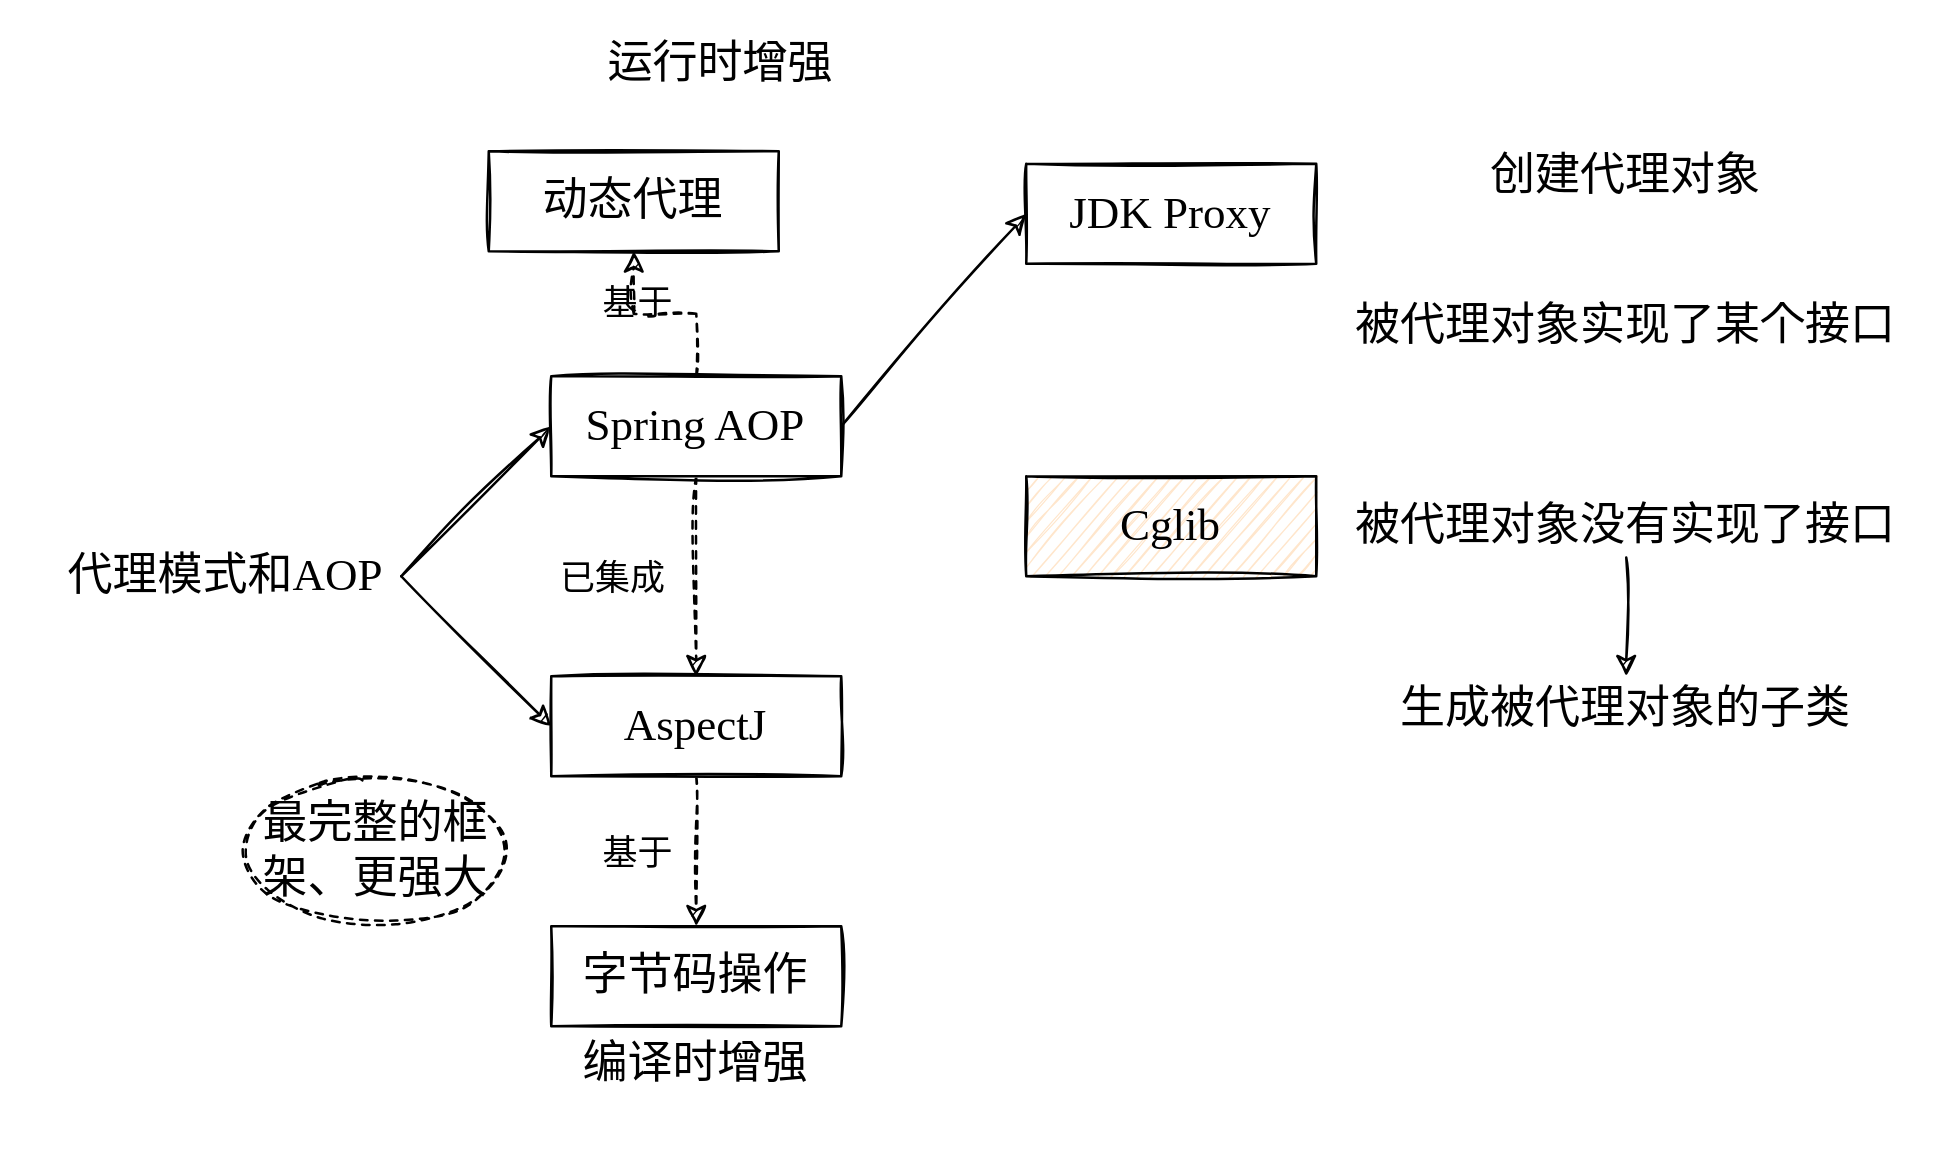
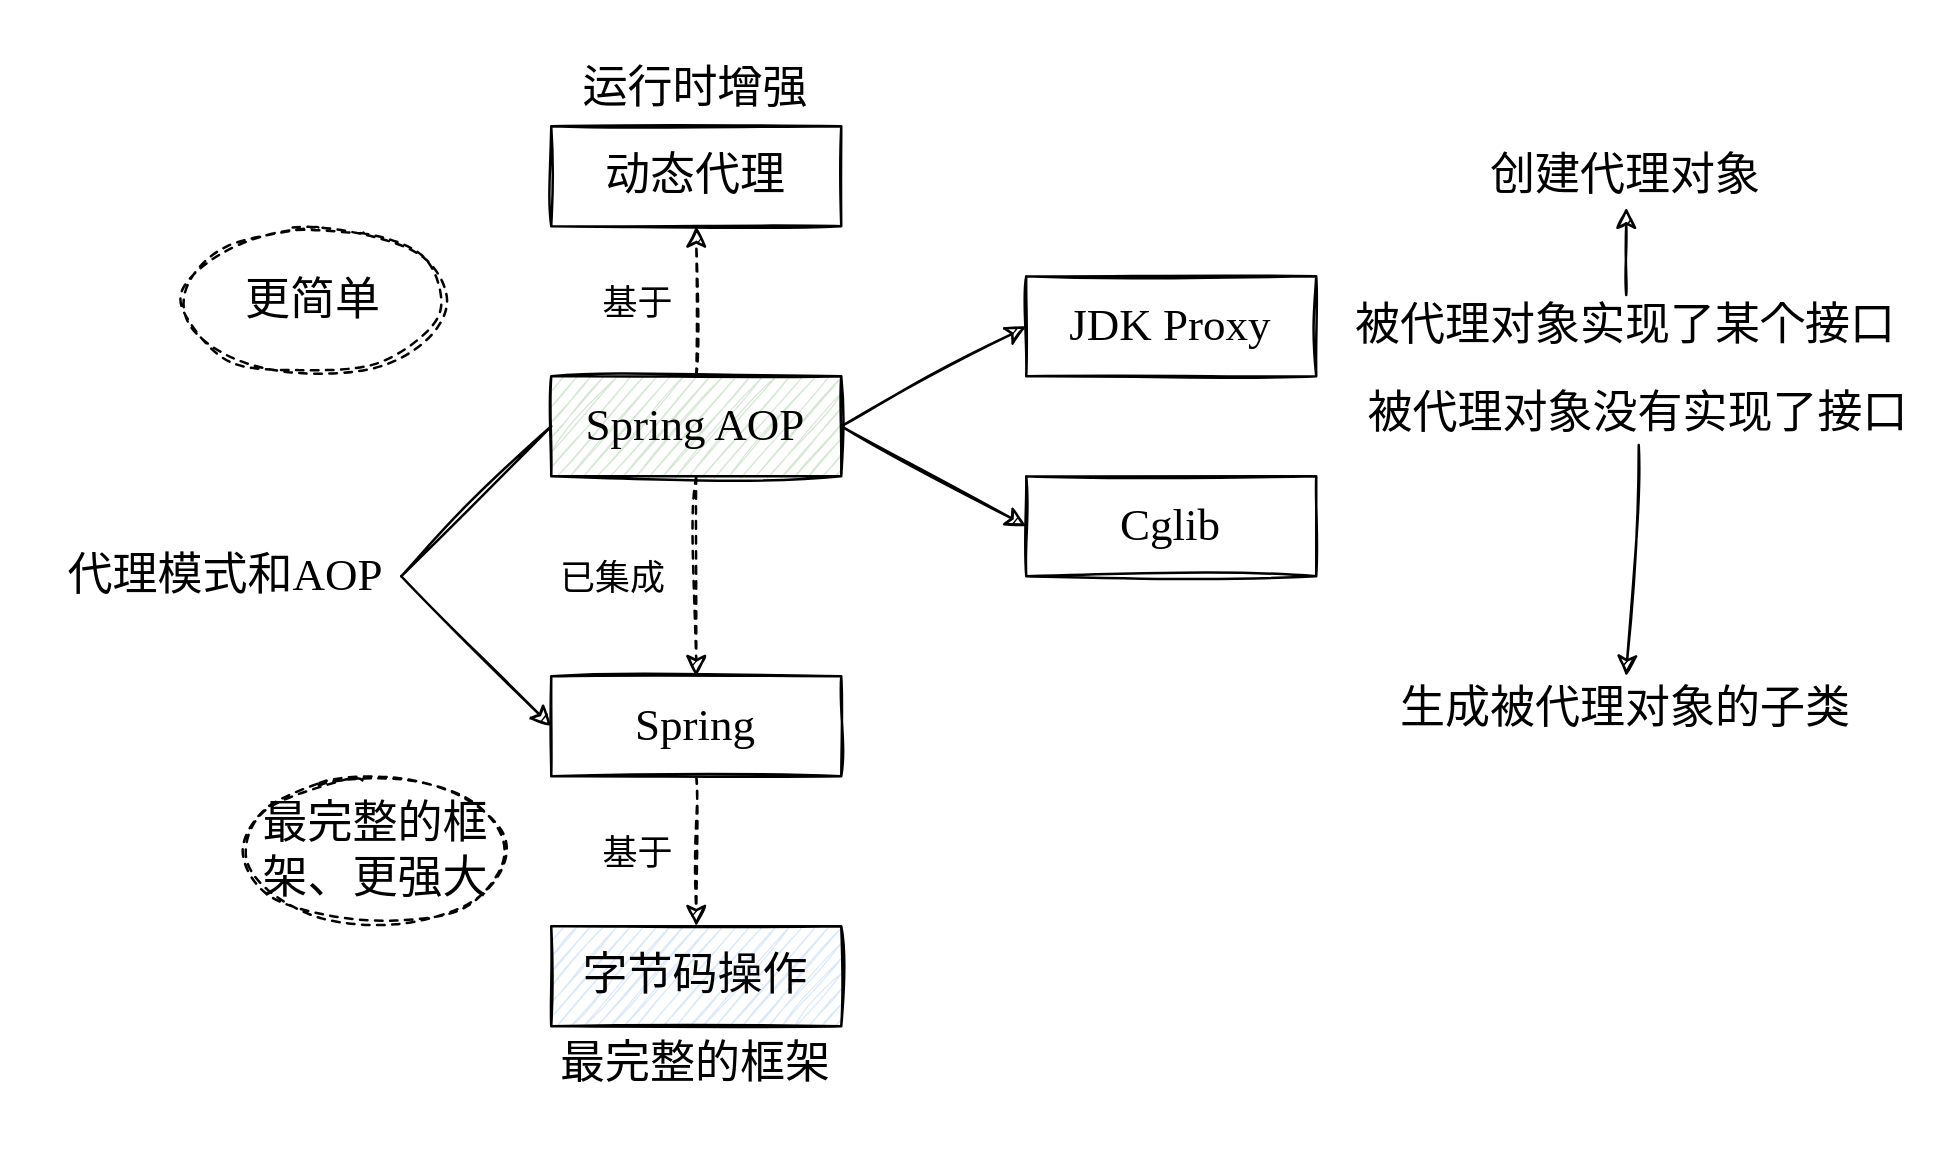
node "运行时增强": moved (721, 64) -> (696, 89)
node "动态代理": moved (634, 201) -> (696, 176)
node "JDK Proxy": moved (1171, 214) -> (1171, 326)
edge "被代理对象实现了某个接口" -> "创建代理对象": added
node "更简单": added
node "Spring AOP": fillcolor #ffffff -> #d5e8d4
edge "代理模式和AOP" -> "Spring AOP": arrowhead classic -> none
edge "Spring AOP" -> "Cglib": added
node "Cglib": fillcolor #ffe6cc -> #ffffff
node "被代理对象没有实现了接口": moved (1626, 526) -> (1639, 414)
node "AspectJ": label "AspectJ" -> "Spring"
node "字节码操作": fillcolor #ffffff -> #dae8fc
node "编译时增强": label "编译时增强" -> "最完整的框架"
